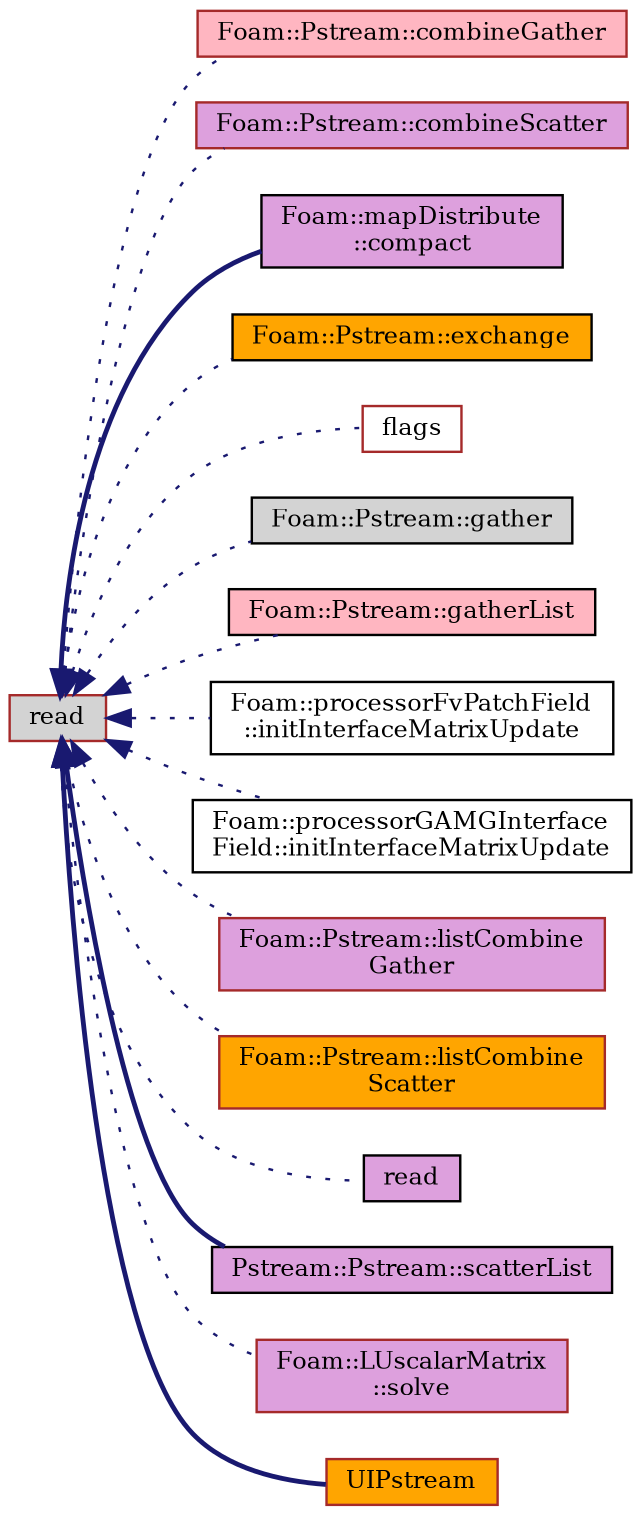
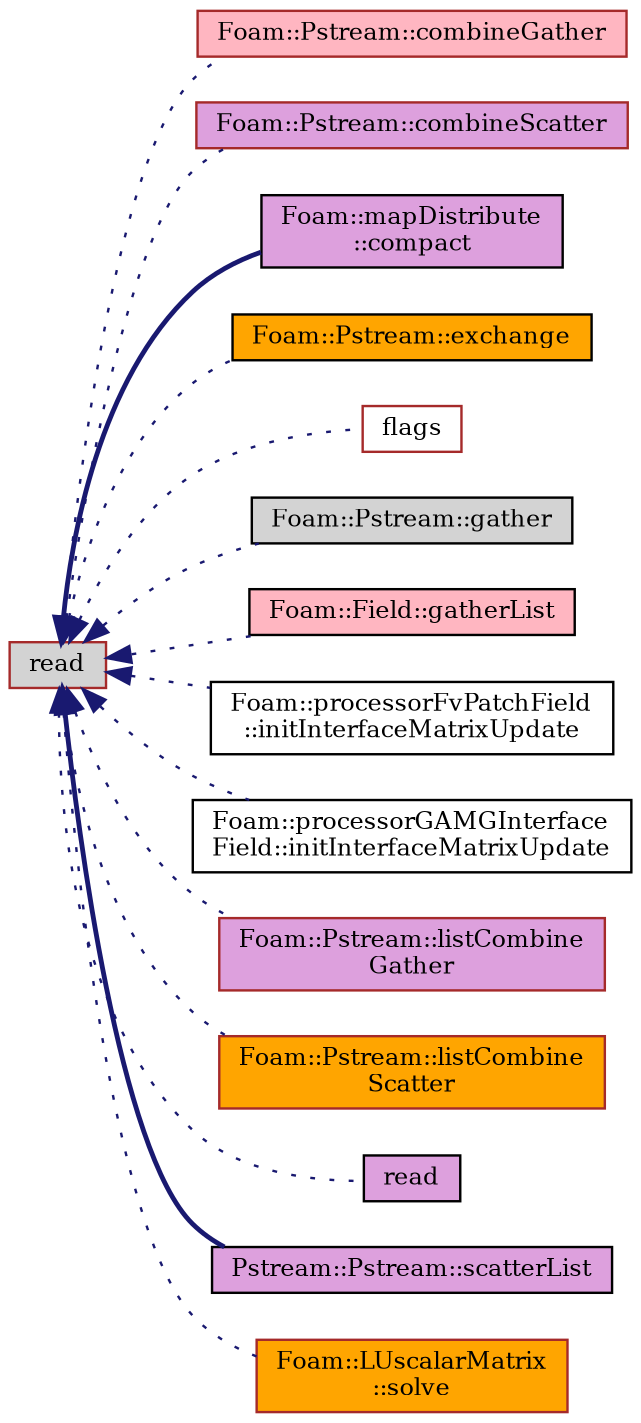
node "Foam::Pstream::gatherList": label "Foam::Pstream::gatherList" -> "Foam::Field::gatherList"
node "Foam::LUscalarMatrix ::solve": fillcolor plum -> orange
node "UIPstream": removed
